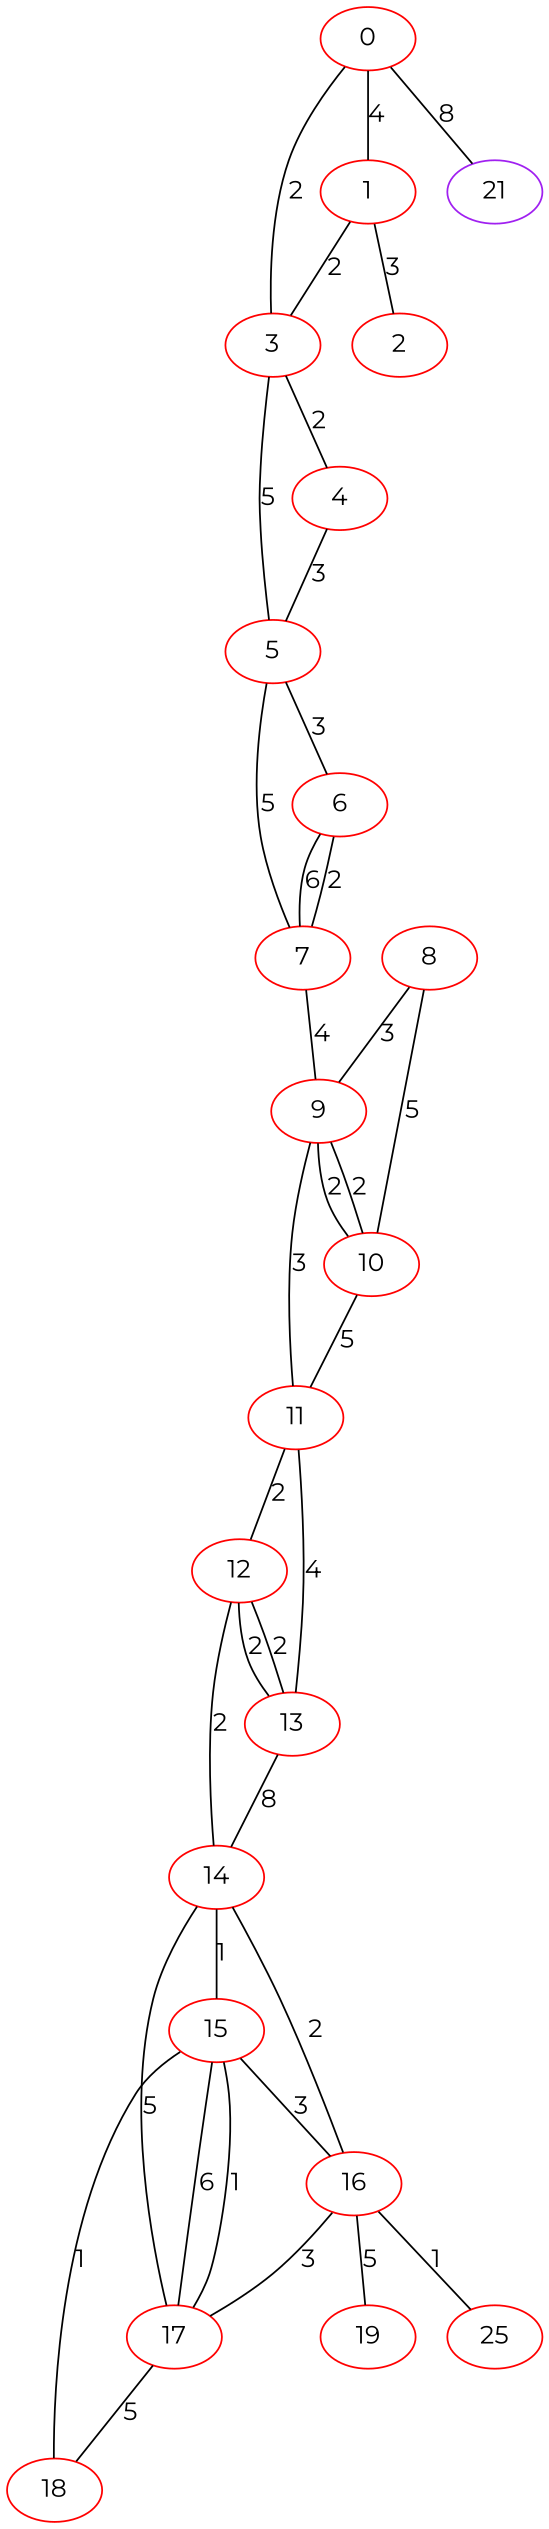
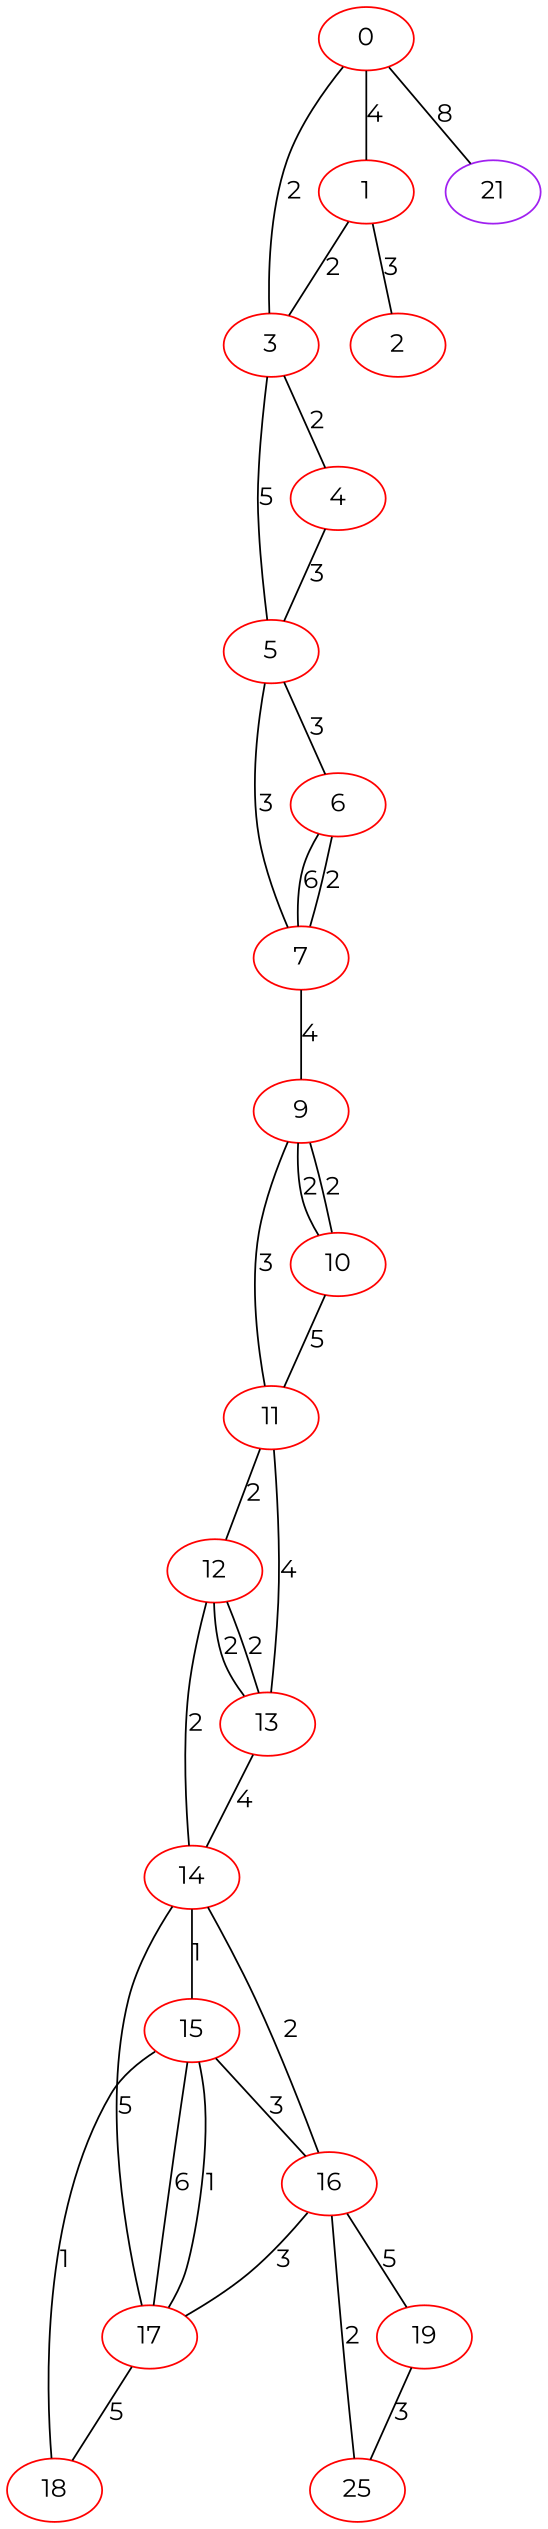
edge "5" -- "7": label "5" -> "3"
node "8": removed
edge "13" -- "14": label "8" -> "4"
edge "16" -- "25": label "1" -> "2"
edge "19" -- "25": added, label "3"
